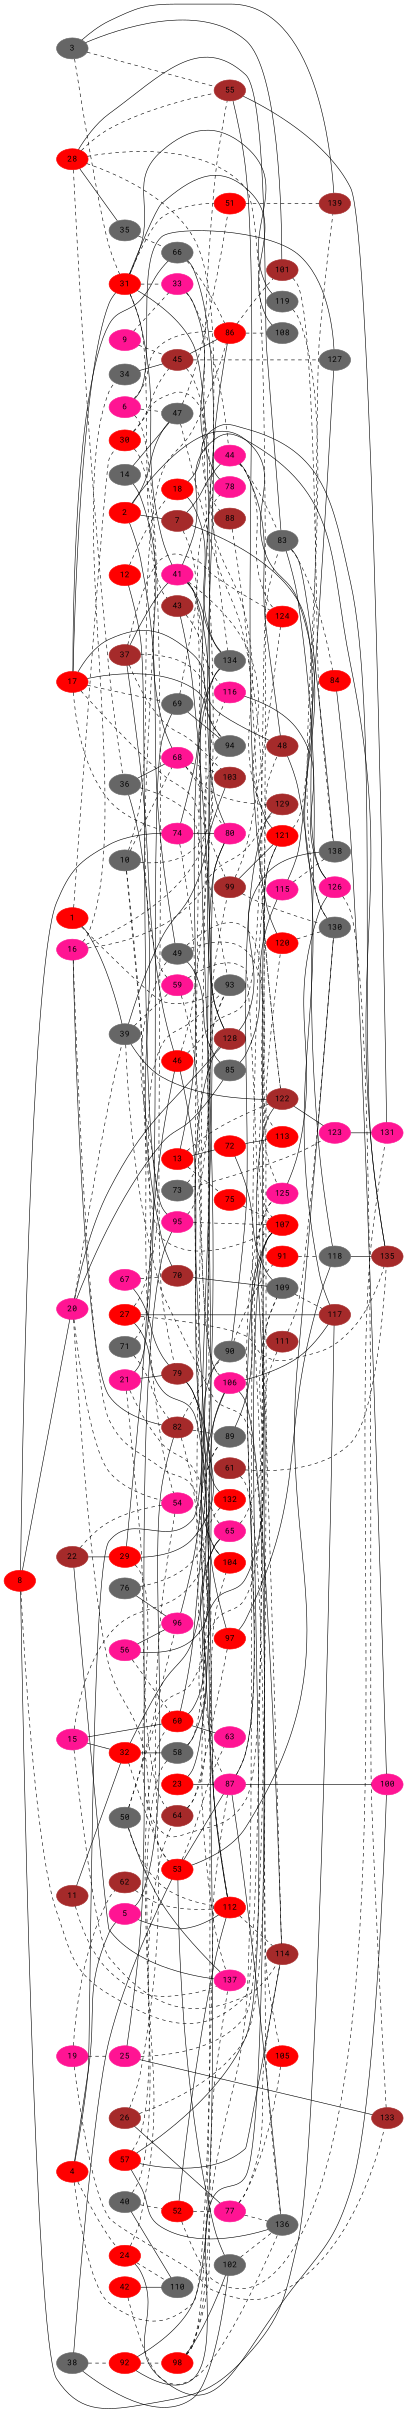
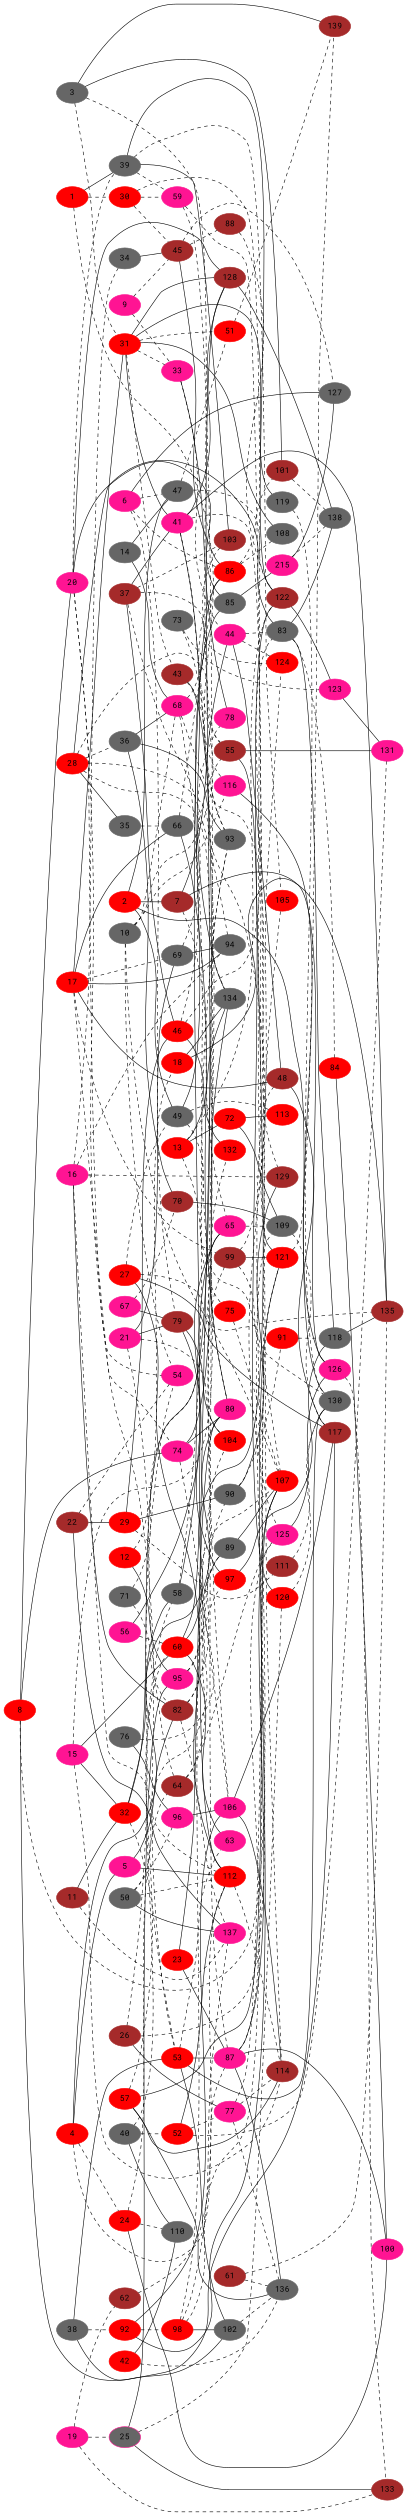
node "115": label "115" -> "215"
edge "36" -- "93": style dashed -> solid
edge "96" -- "56": removed
node "25": fillcolor deeppink -> gray40
